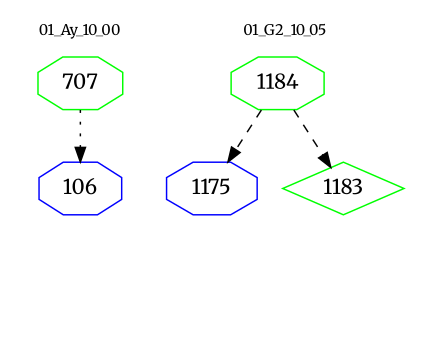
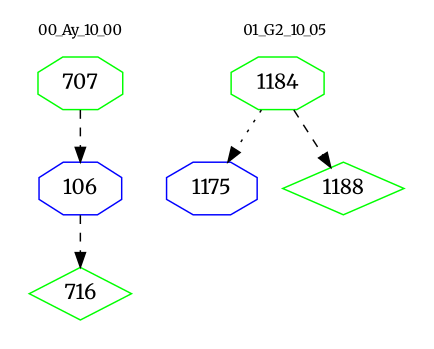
cluster "01_Ay_10_00": label "01_Ay_10_00" -> "00_Ay_10_00"
edge "707" -> "106": style dotted -> dashed
edge "1184" -> "1175": style dashed -> dotted
node "1183": label "1183" -> "1188"
node "716": added
